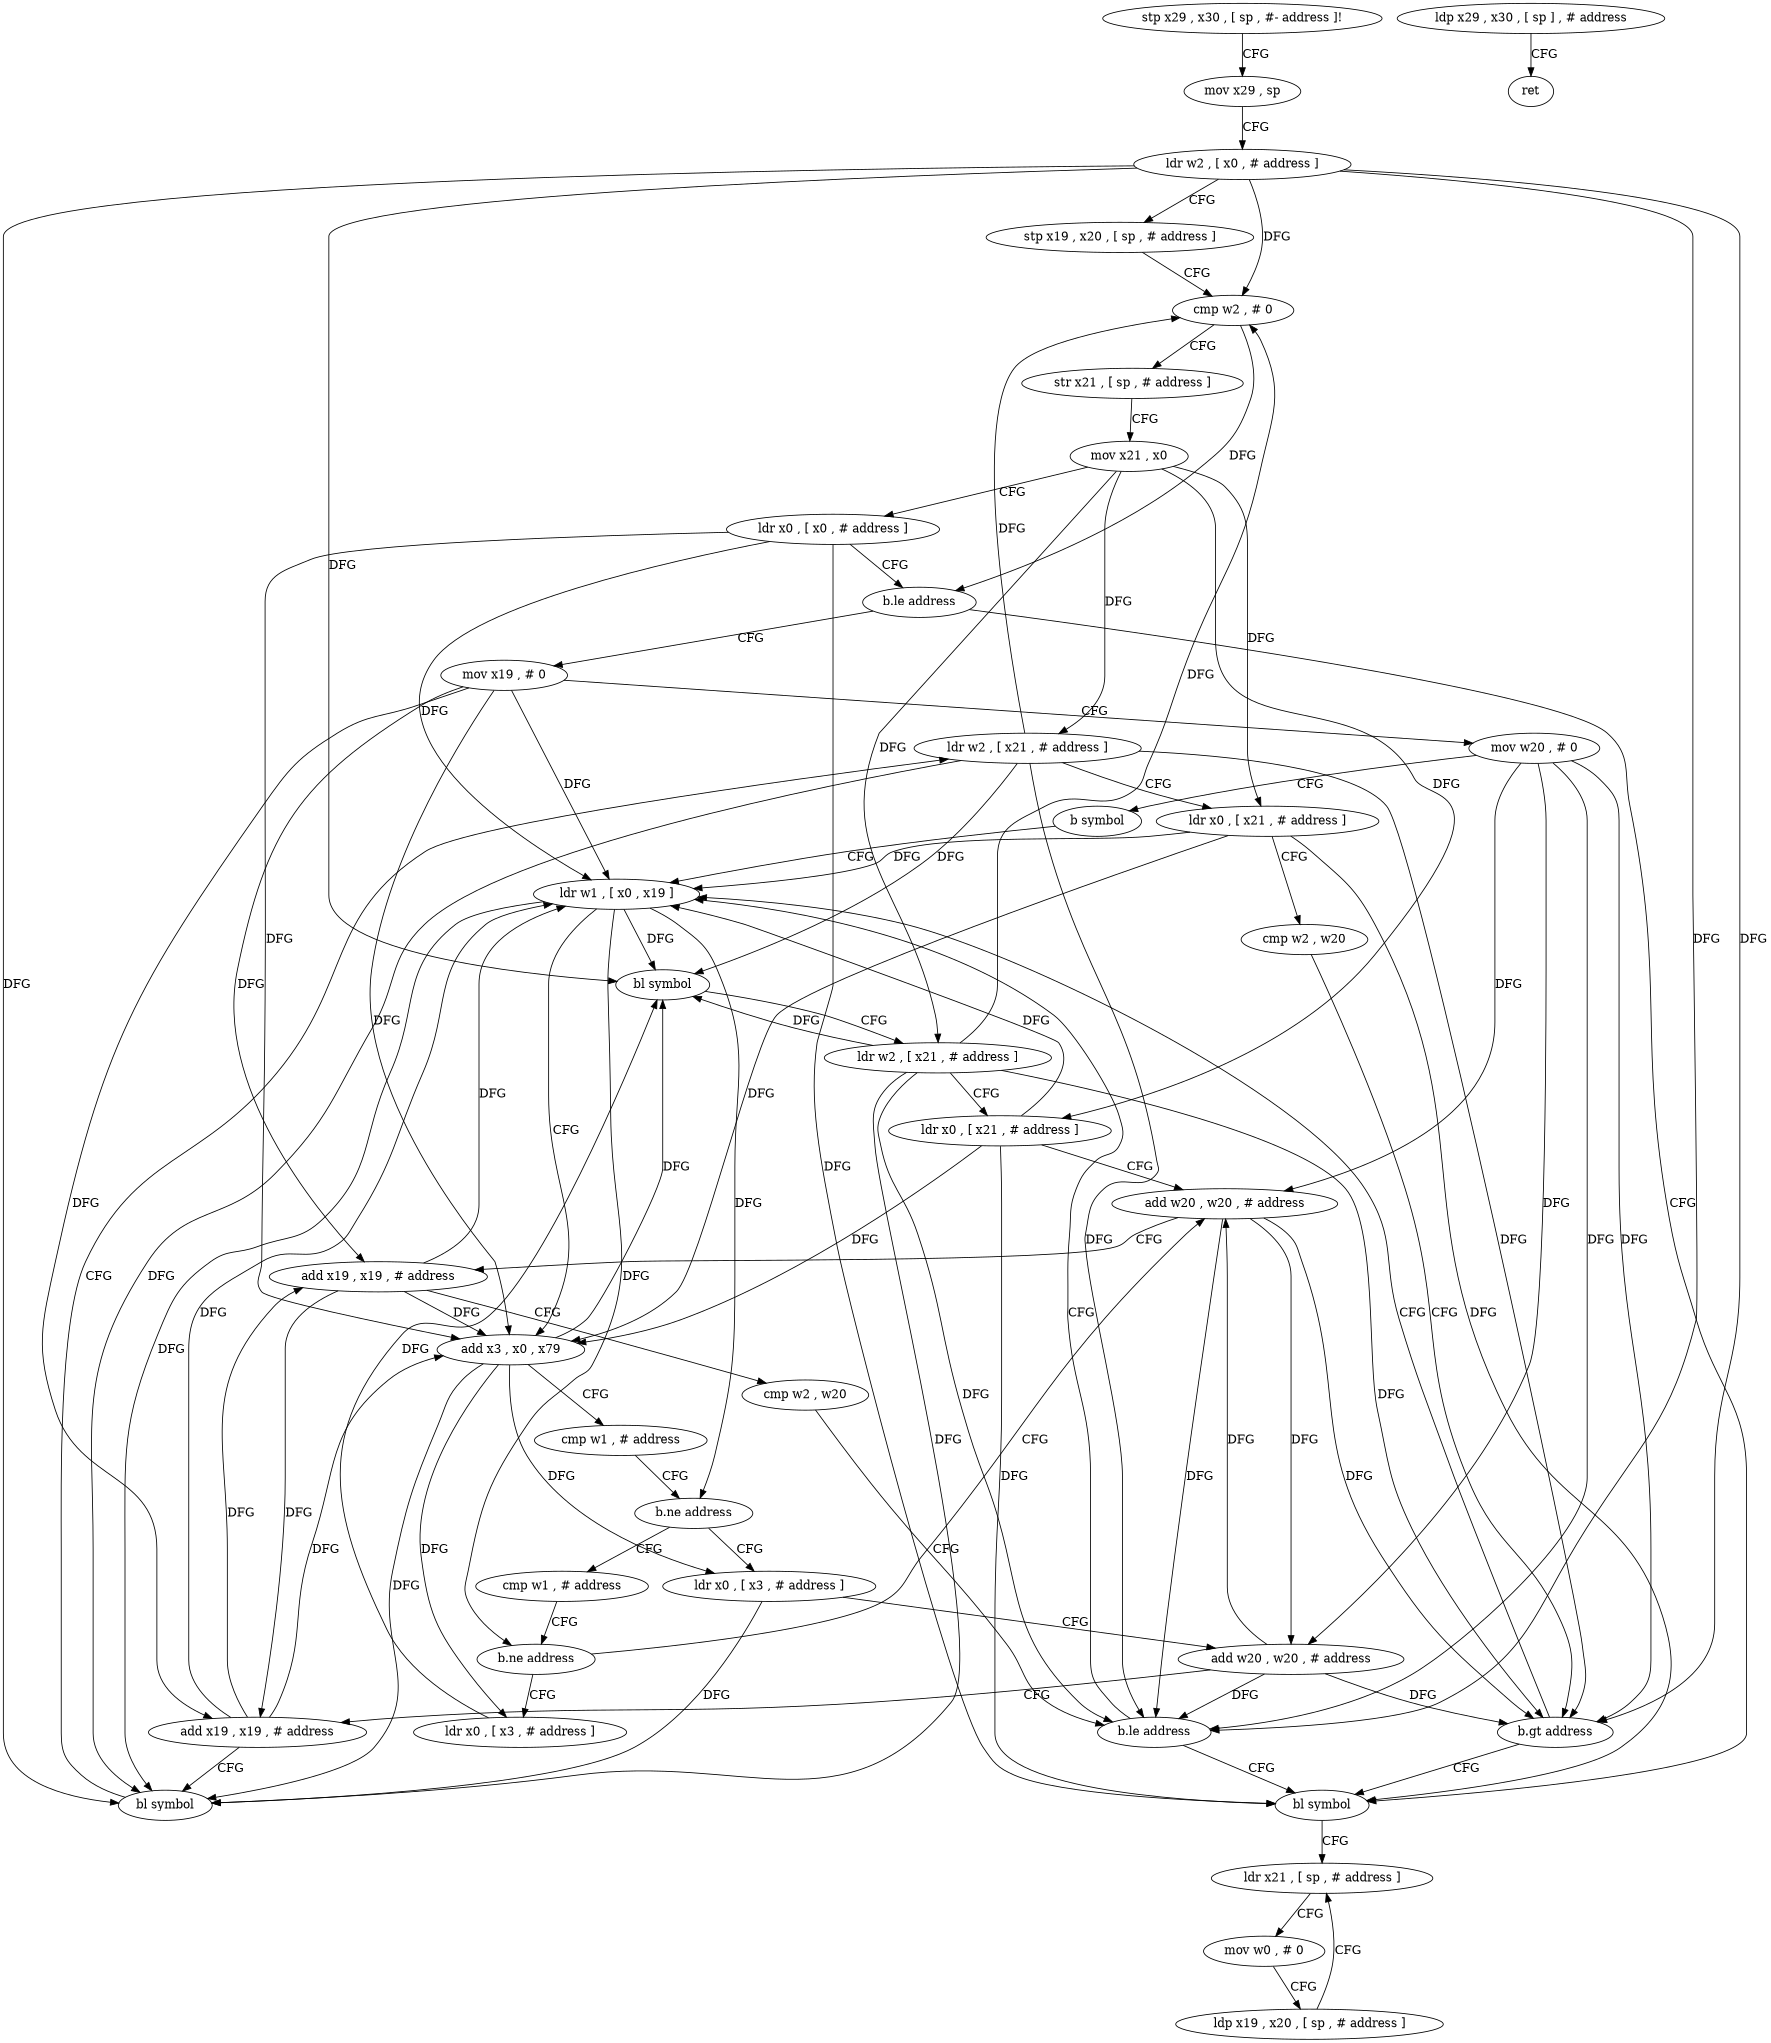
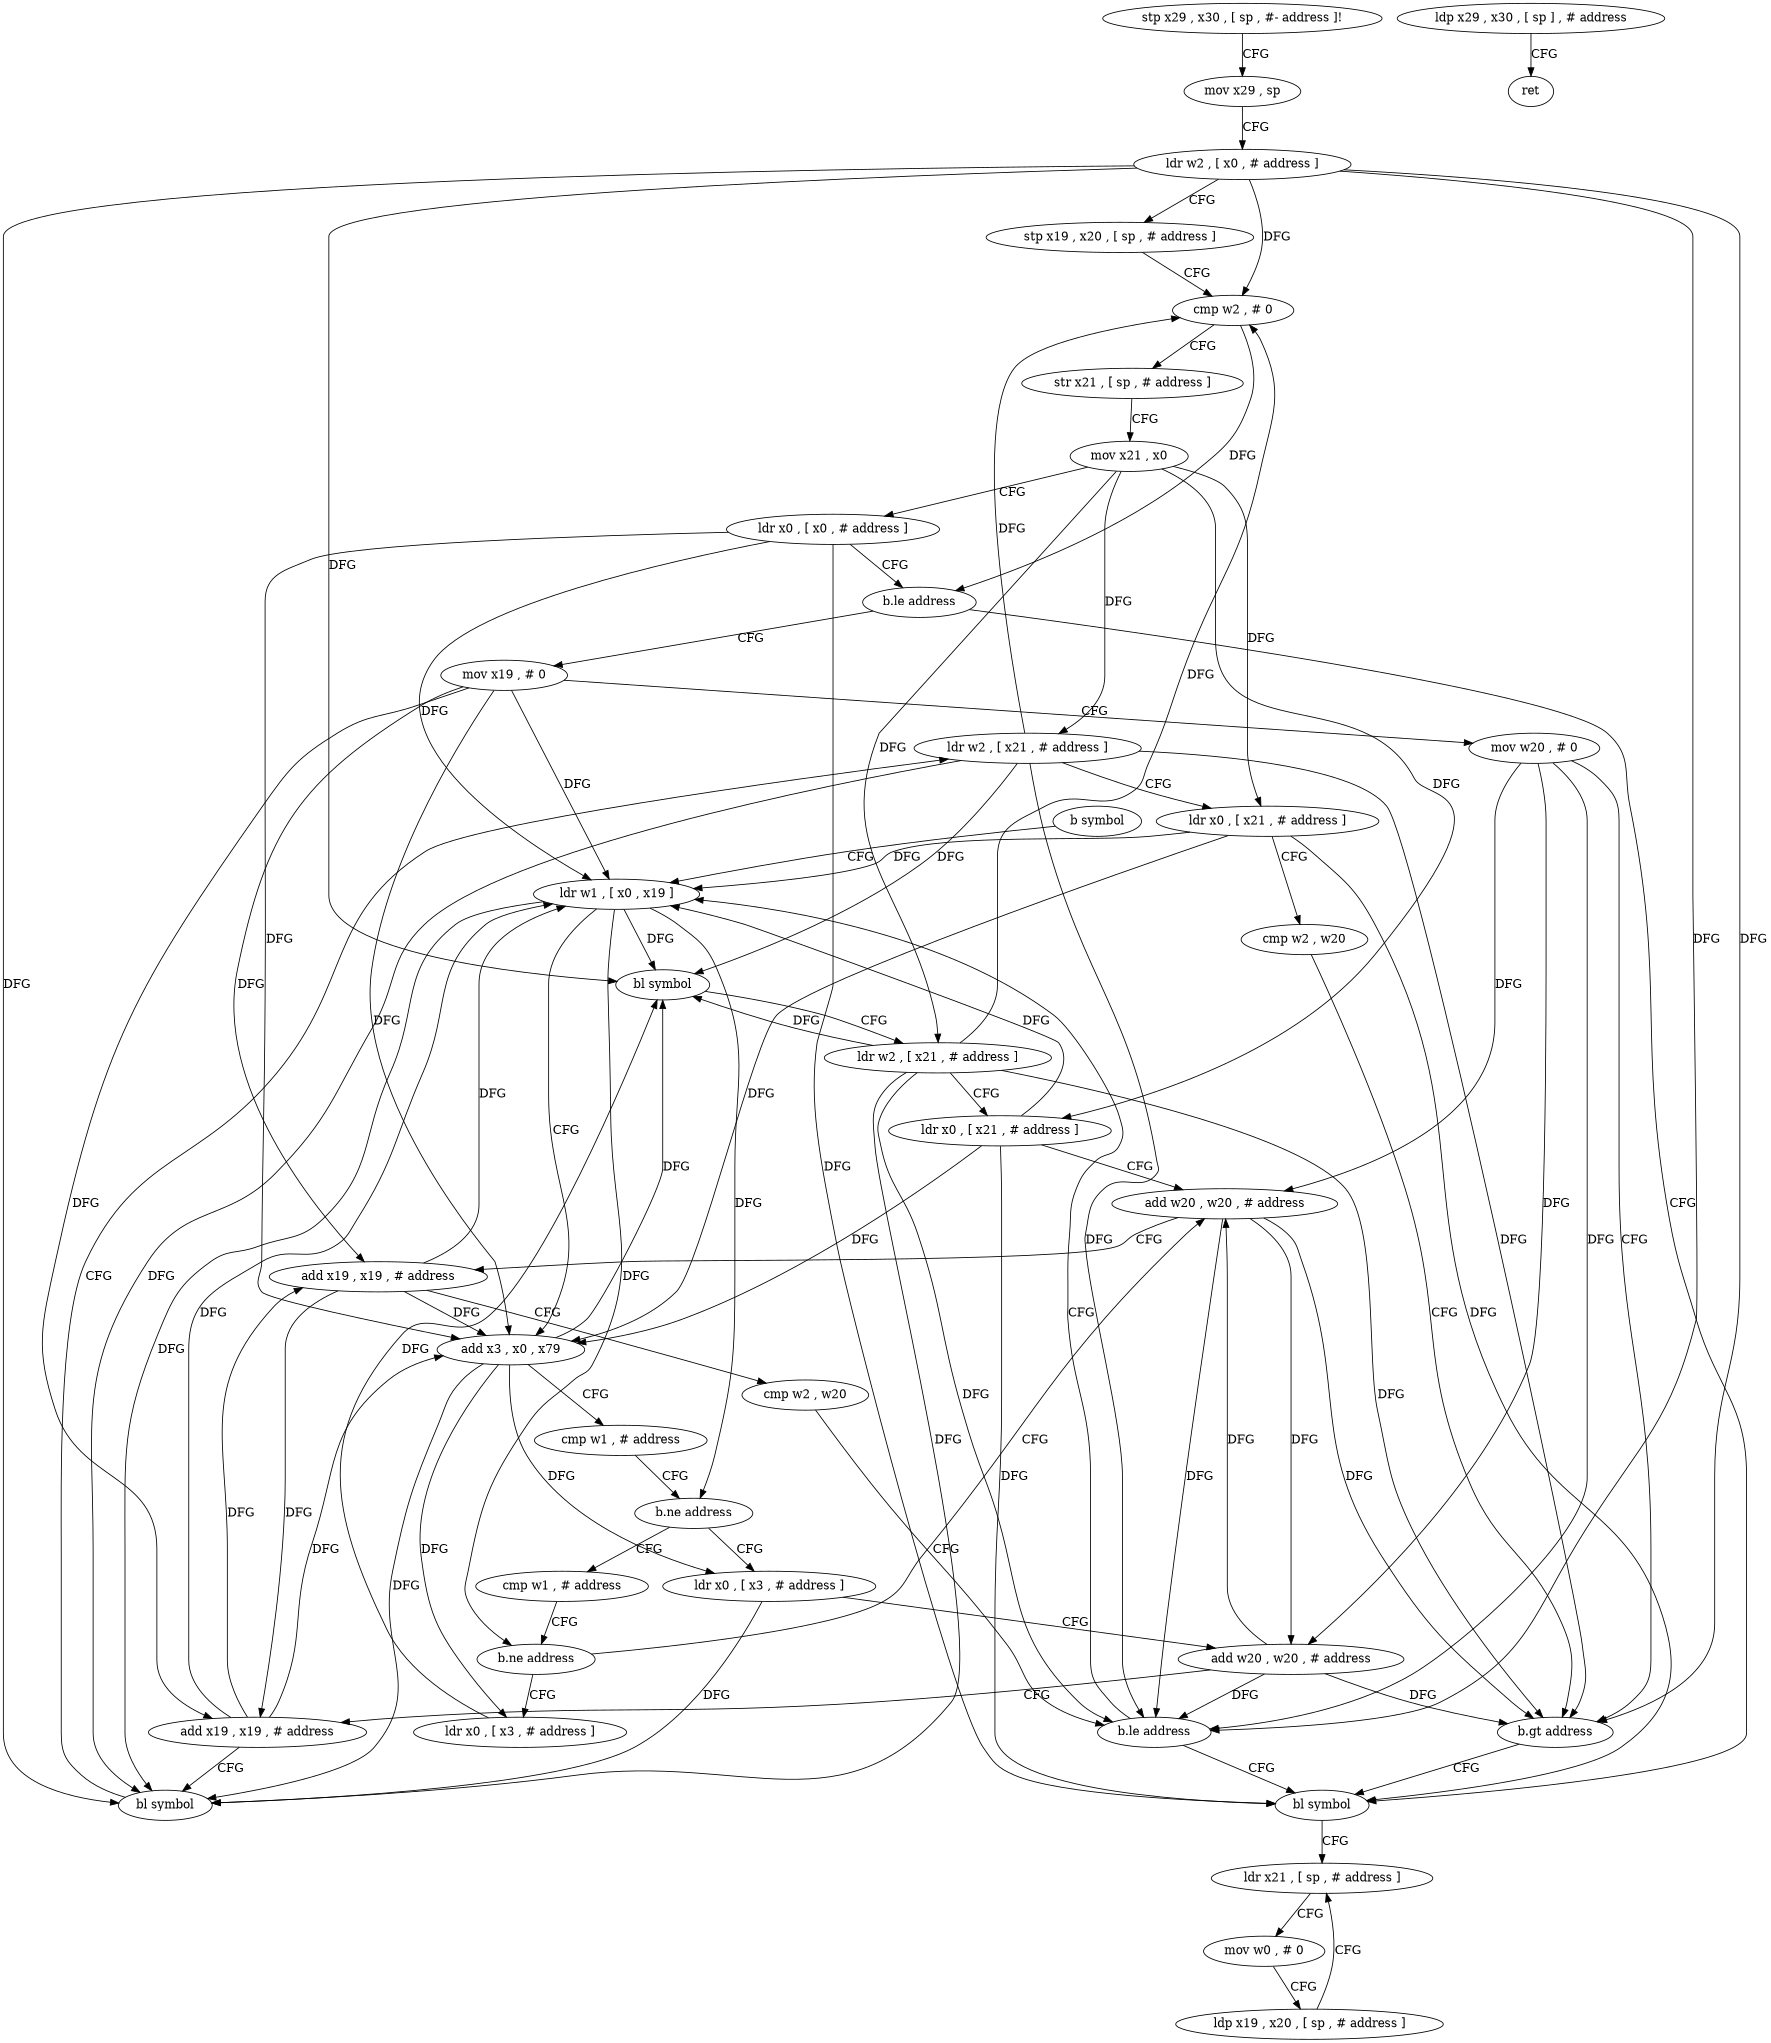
edge "mov w20 , # 0" -> "b symbol": removed, label "CFG"
edge "b.gt address" -> "ldr w1 , [ x0 , x19 ]": removed, label "CFG"
edge "mov w20 , # 0" -> "b.gt address": label "DFG" -> "CFG"
